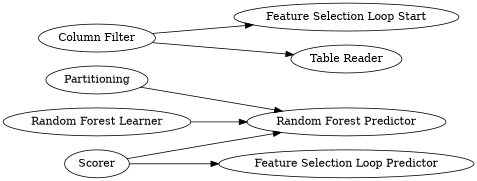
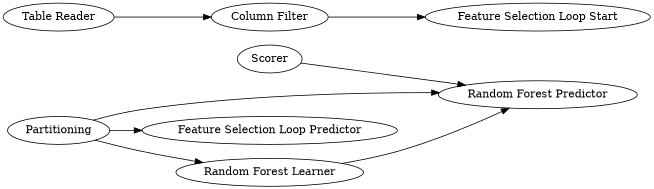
edge "Column Filter" -> "Table Reader": reversed
edge "Partitioning" -> "Random Forest Learner": added
edge "Scorer" -> "Feature Selection Loop Predictor": now "Partitioning" -> "Feature Selection Loop Predictor"
